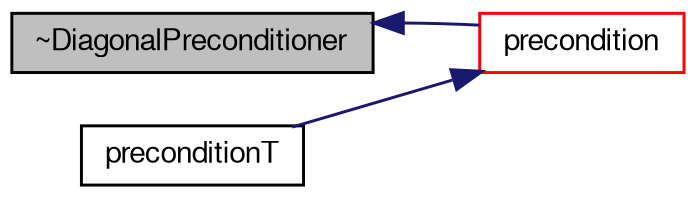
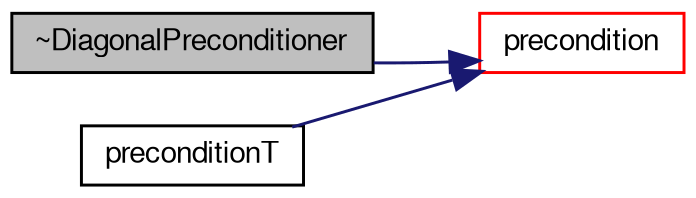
edge "precondition" -> "~DiagonalPreconditioner": reversed
